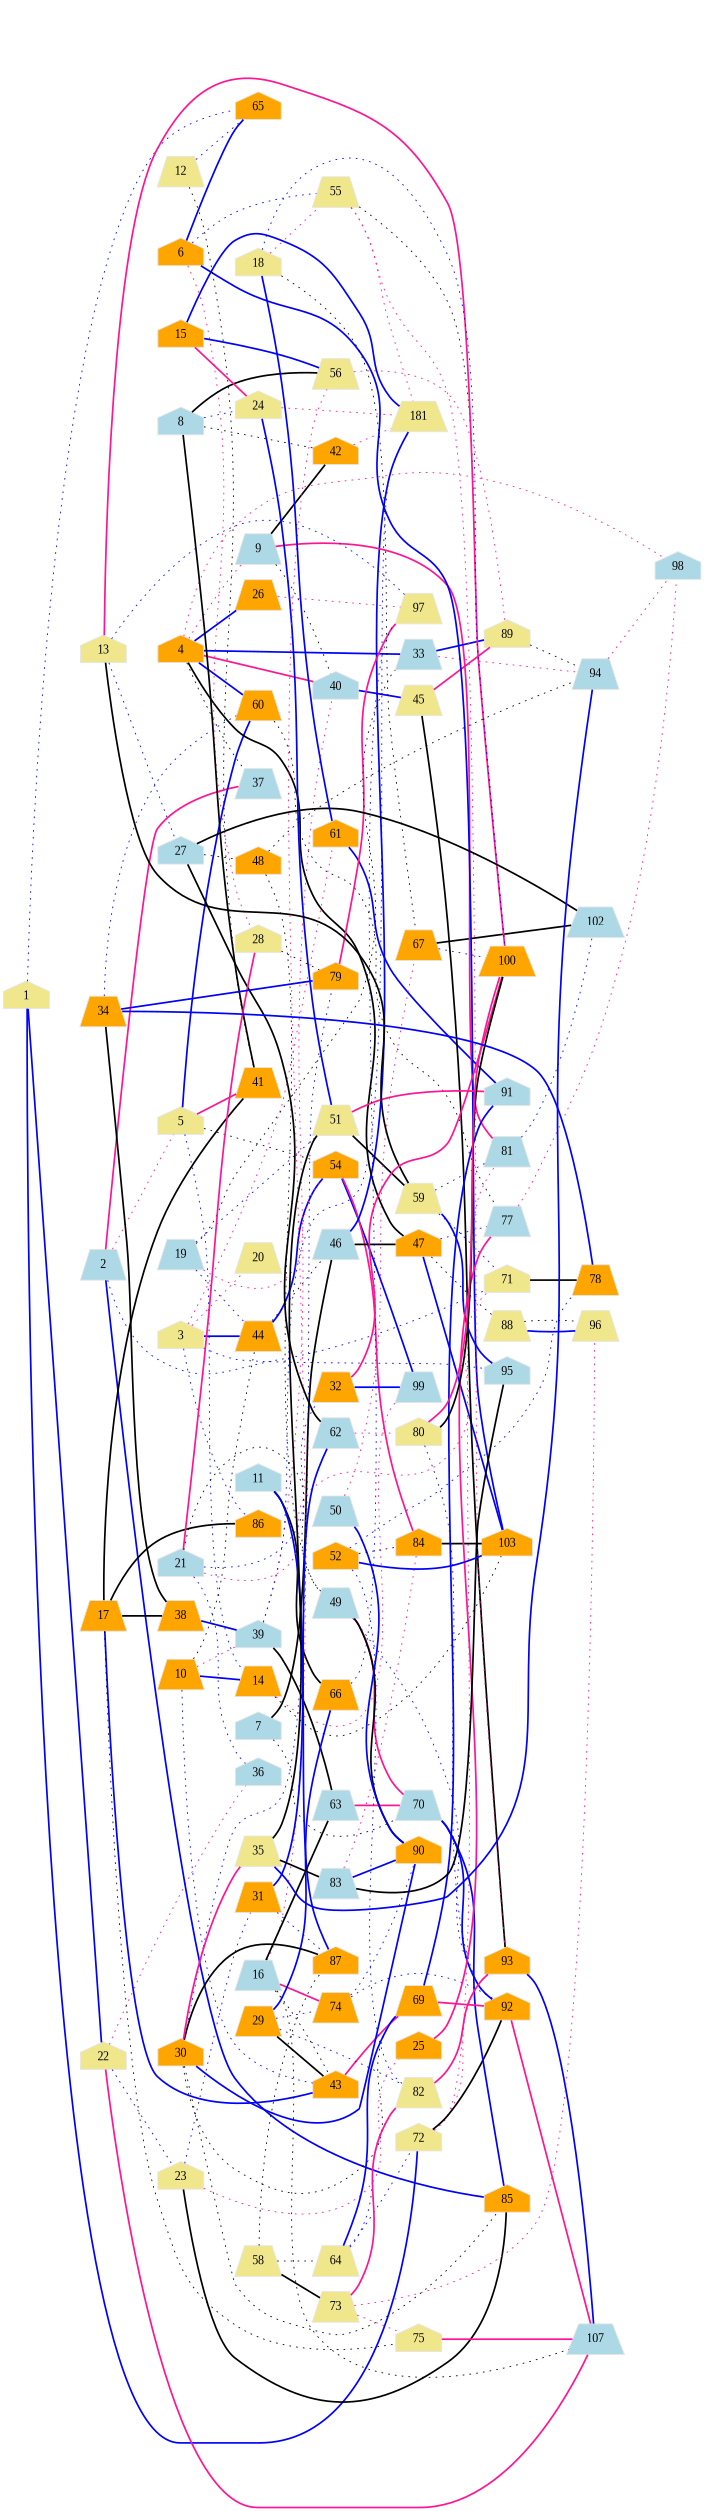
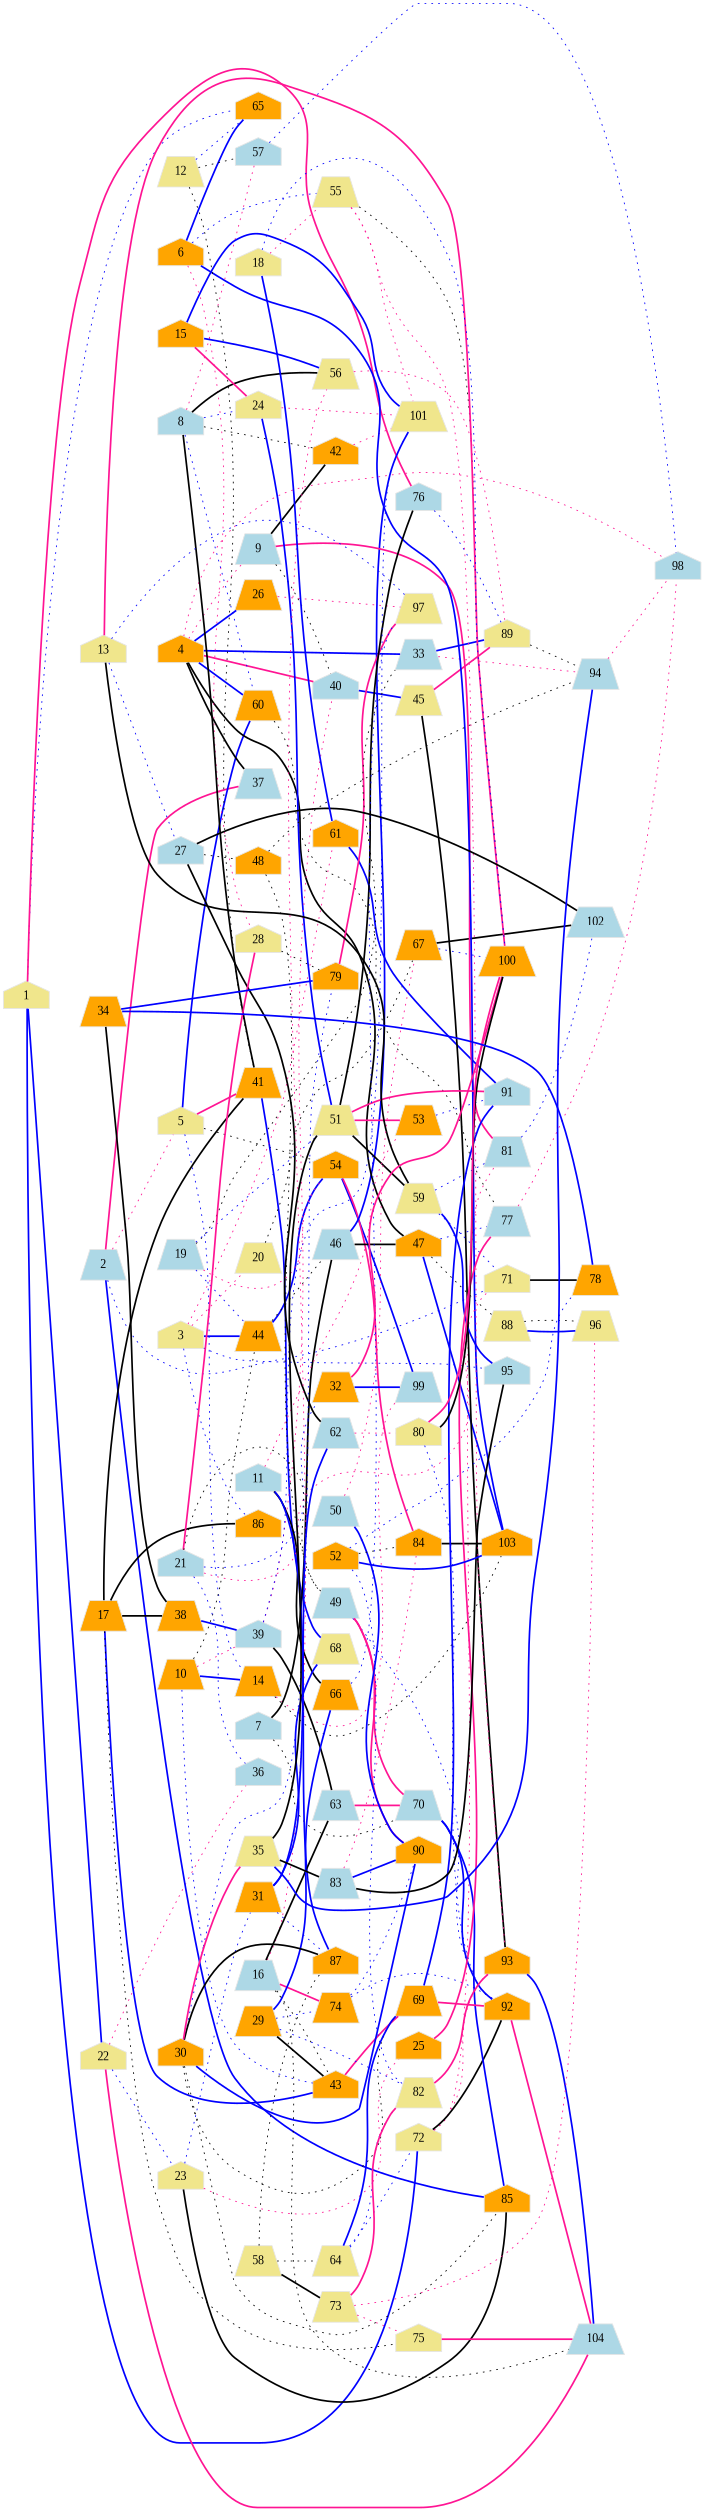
node "57": added
node "181": label "181" -> "101"
node "76": added
edge "18" -- "67": now "20" -- "67"
edge "4" -- "37": style dotted -> bold
edge "60" -- "34": now "60" -- "8"
node "53": added
node "68": added
edge "49" -- "90": color black -> deeppink
node "107": label "107" -> "104"
